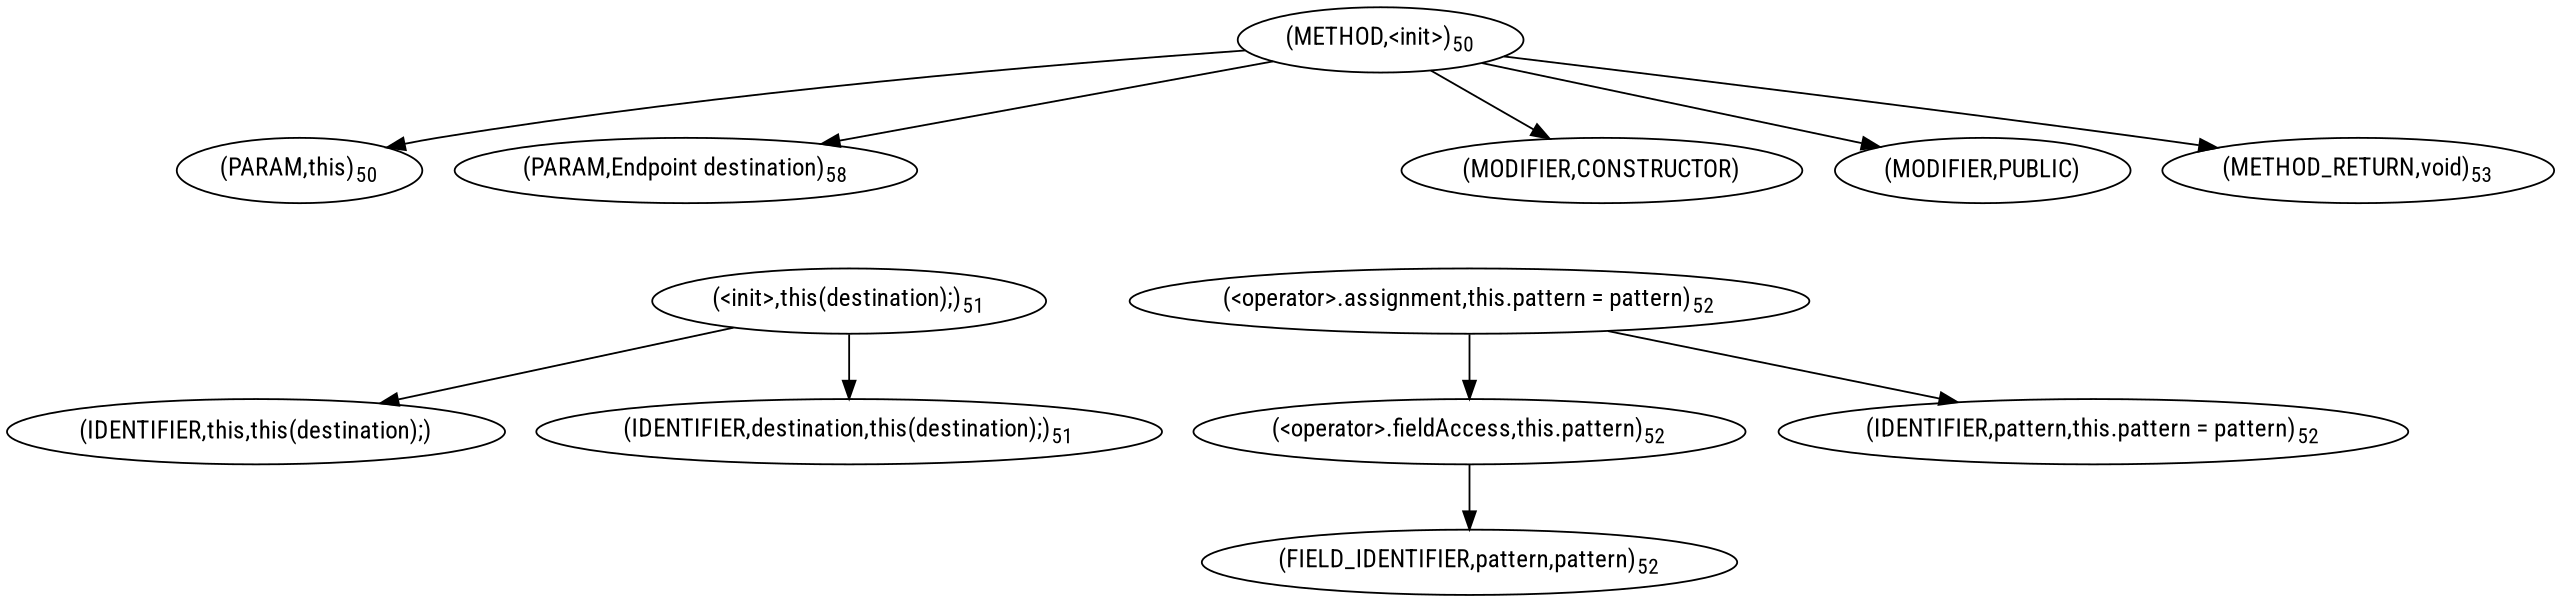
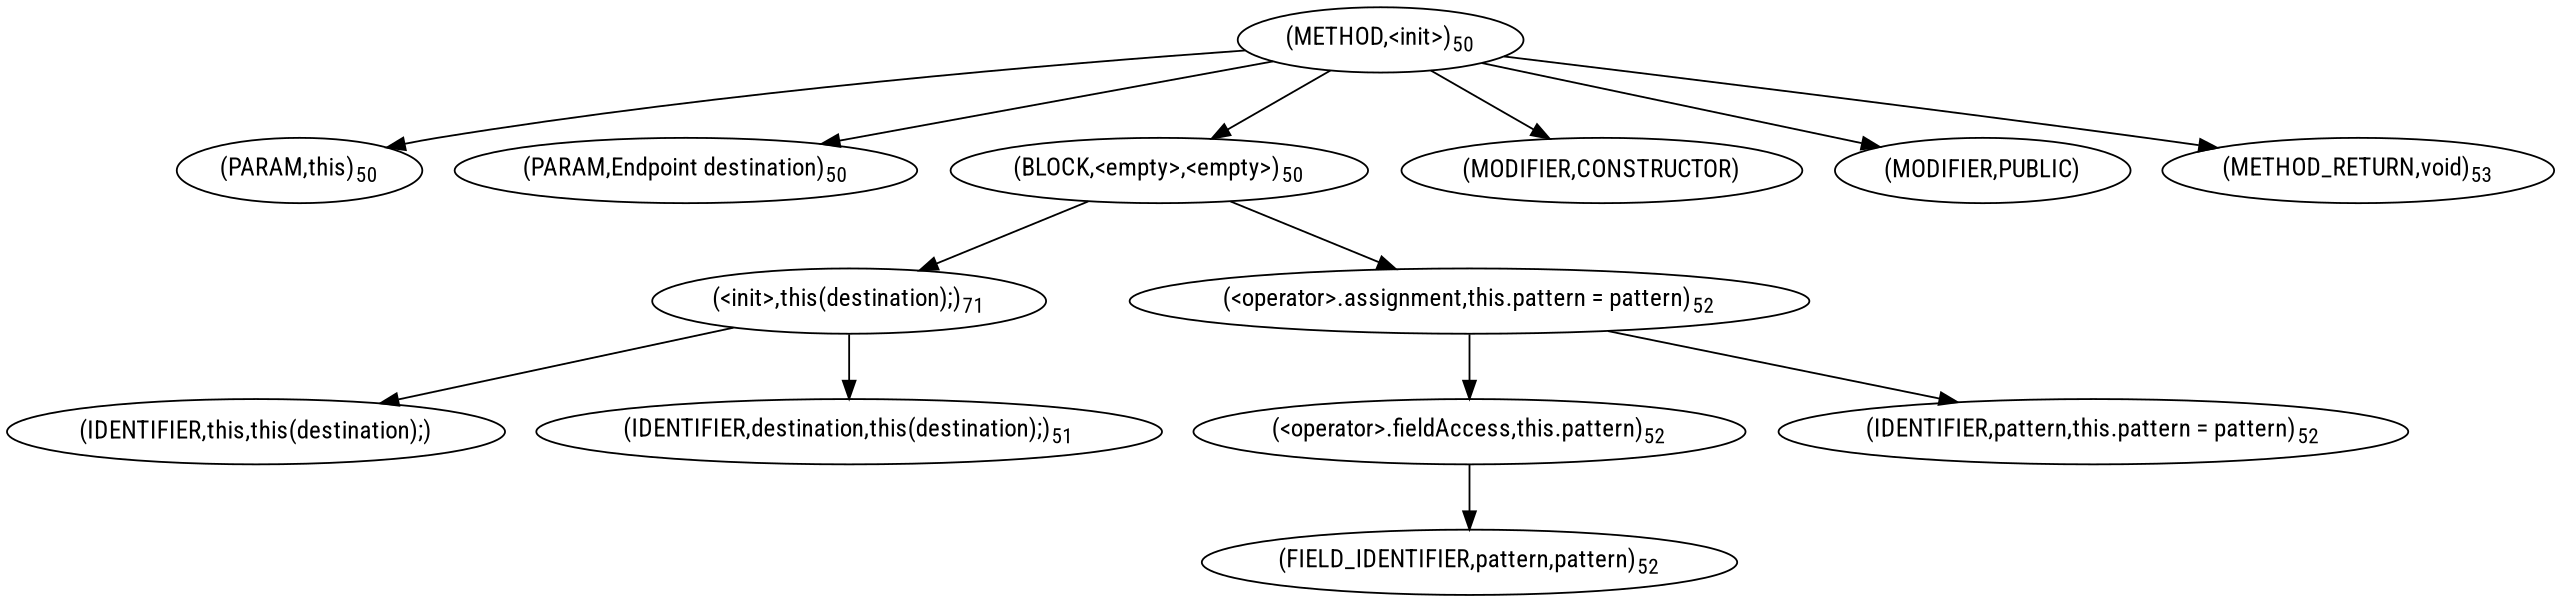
node "(PARAM,Endpoint destination)": text "58" -> "50"
node "(BLOCK,<empty>,<empty>)": added
node "(<init>,this(destination);)": text "51" -> "71"
